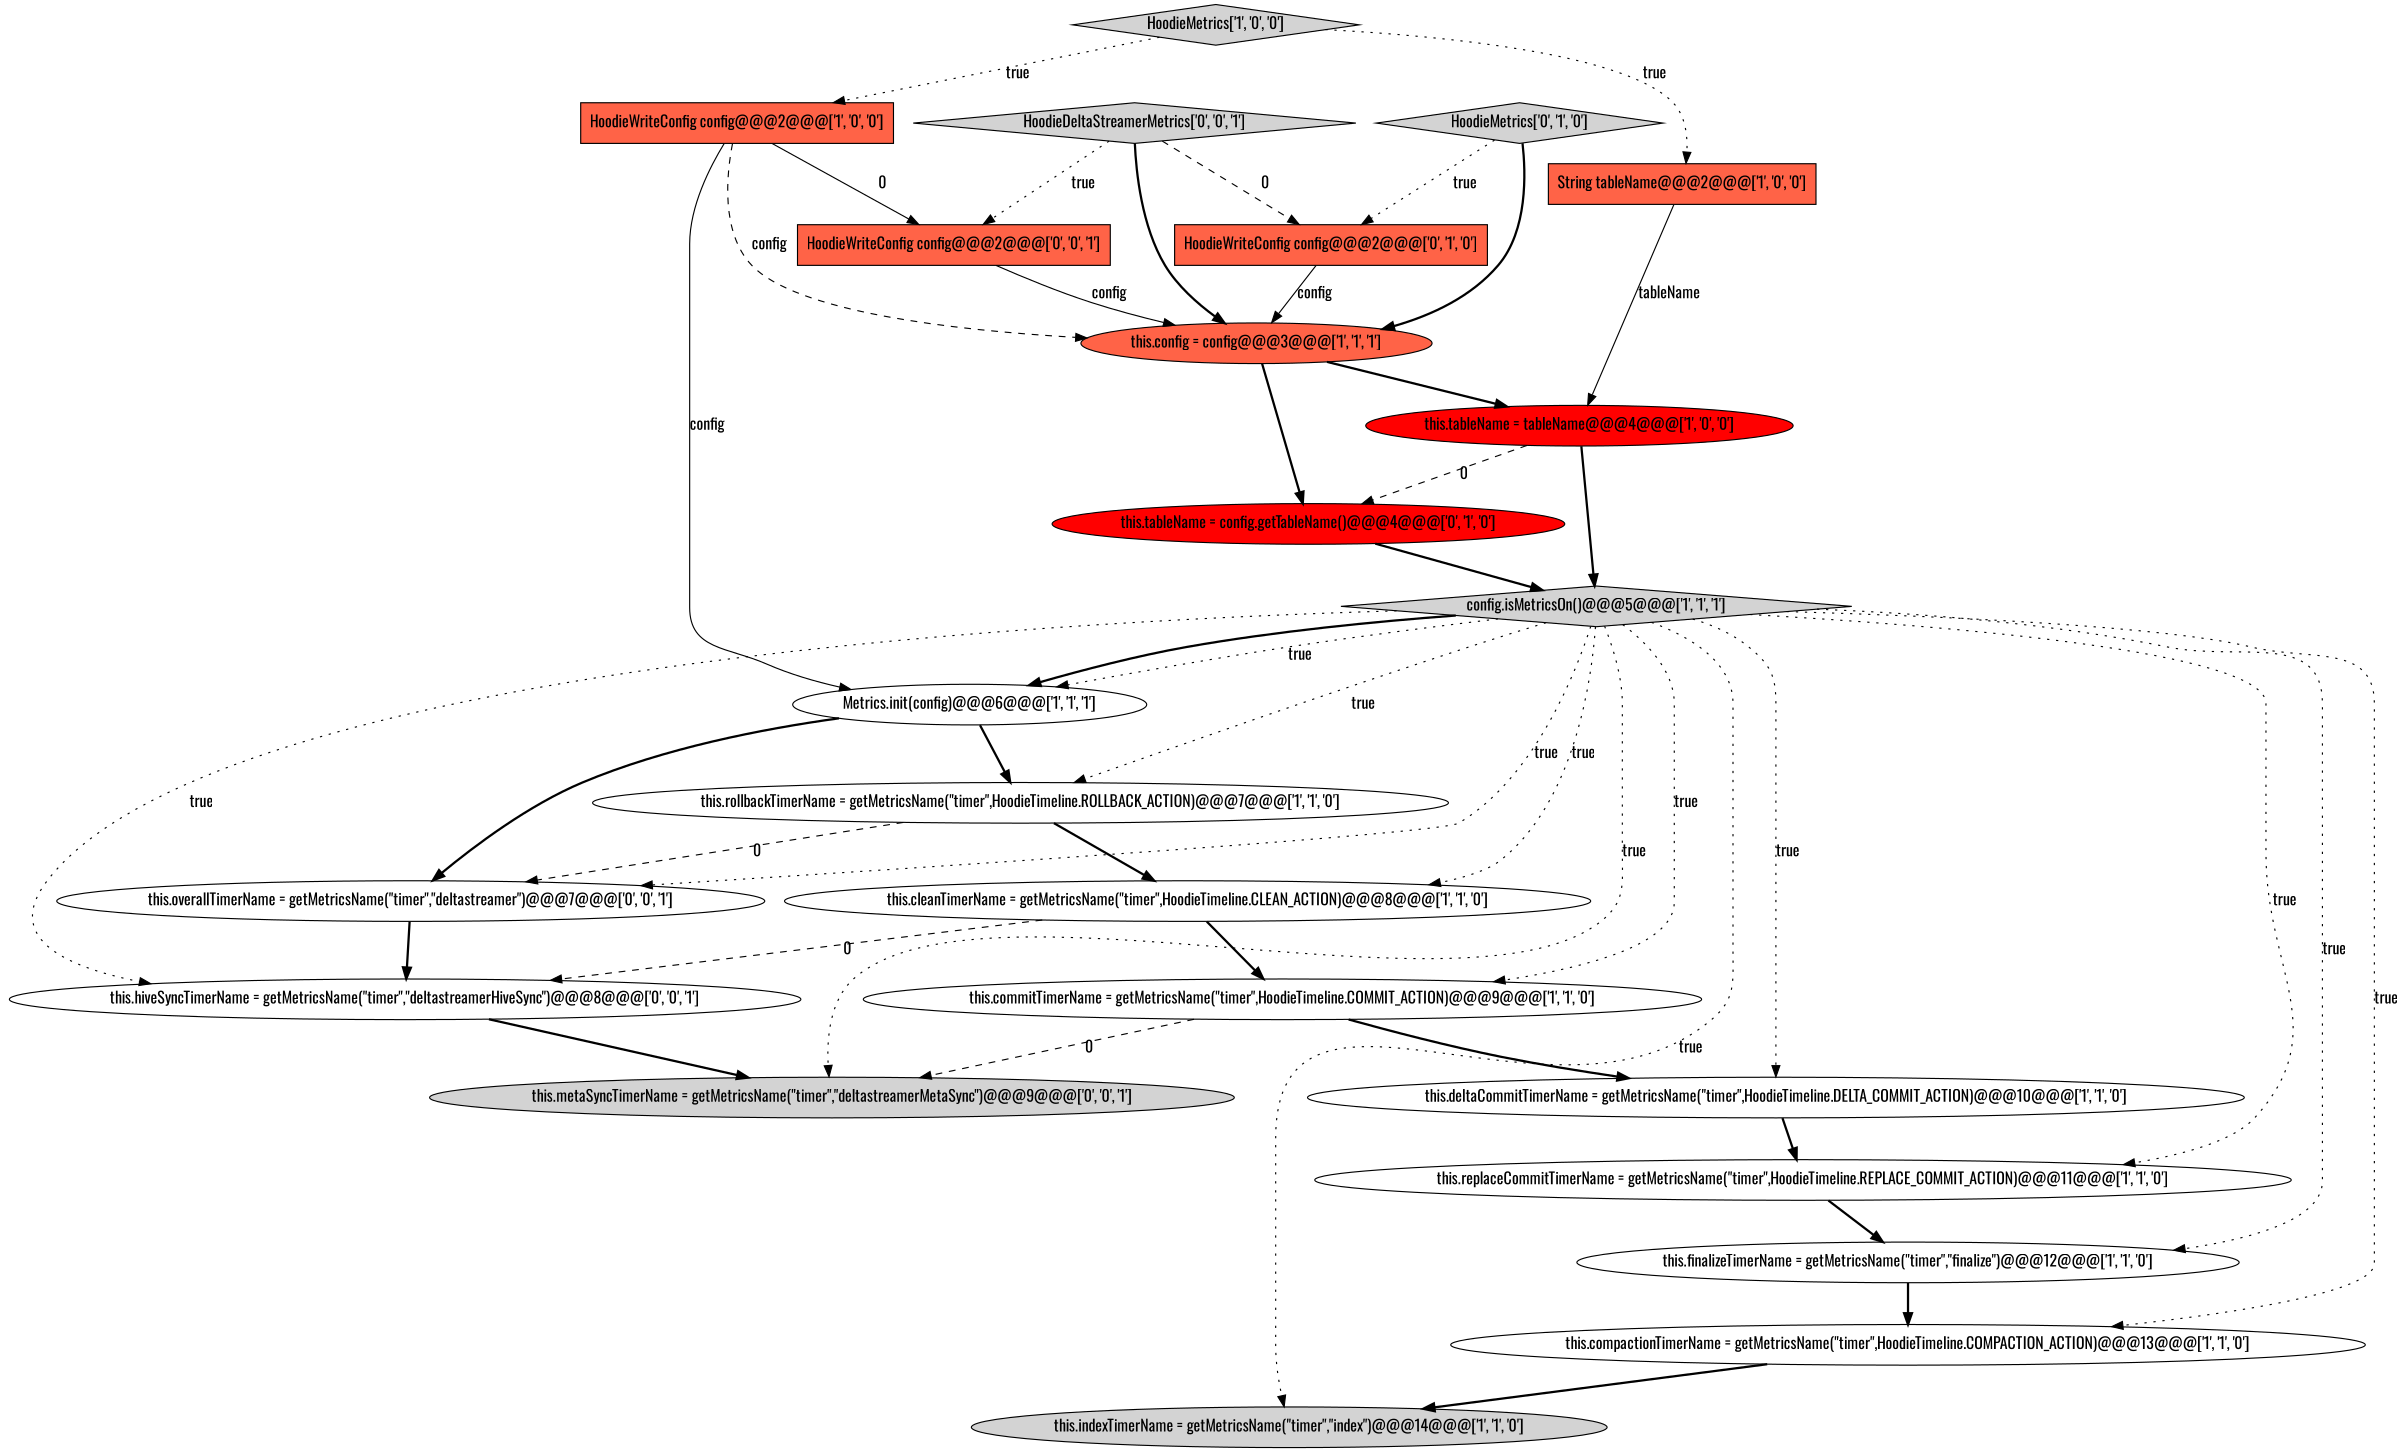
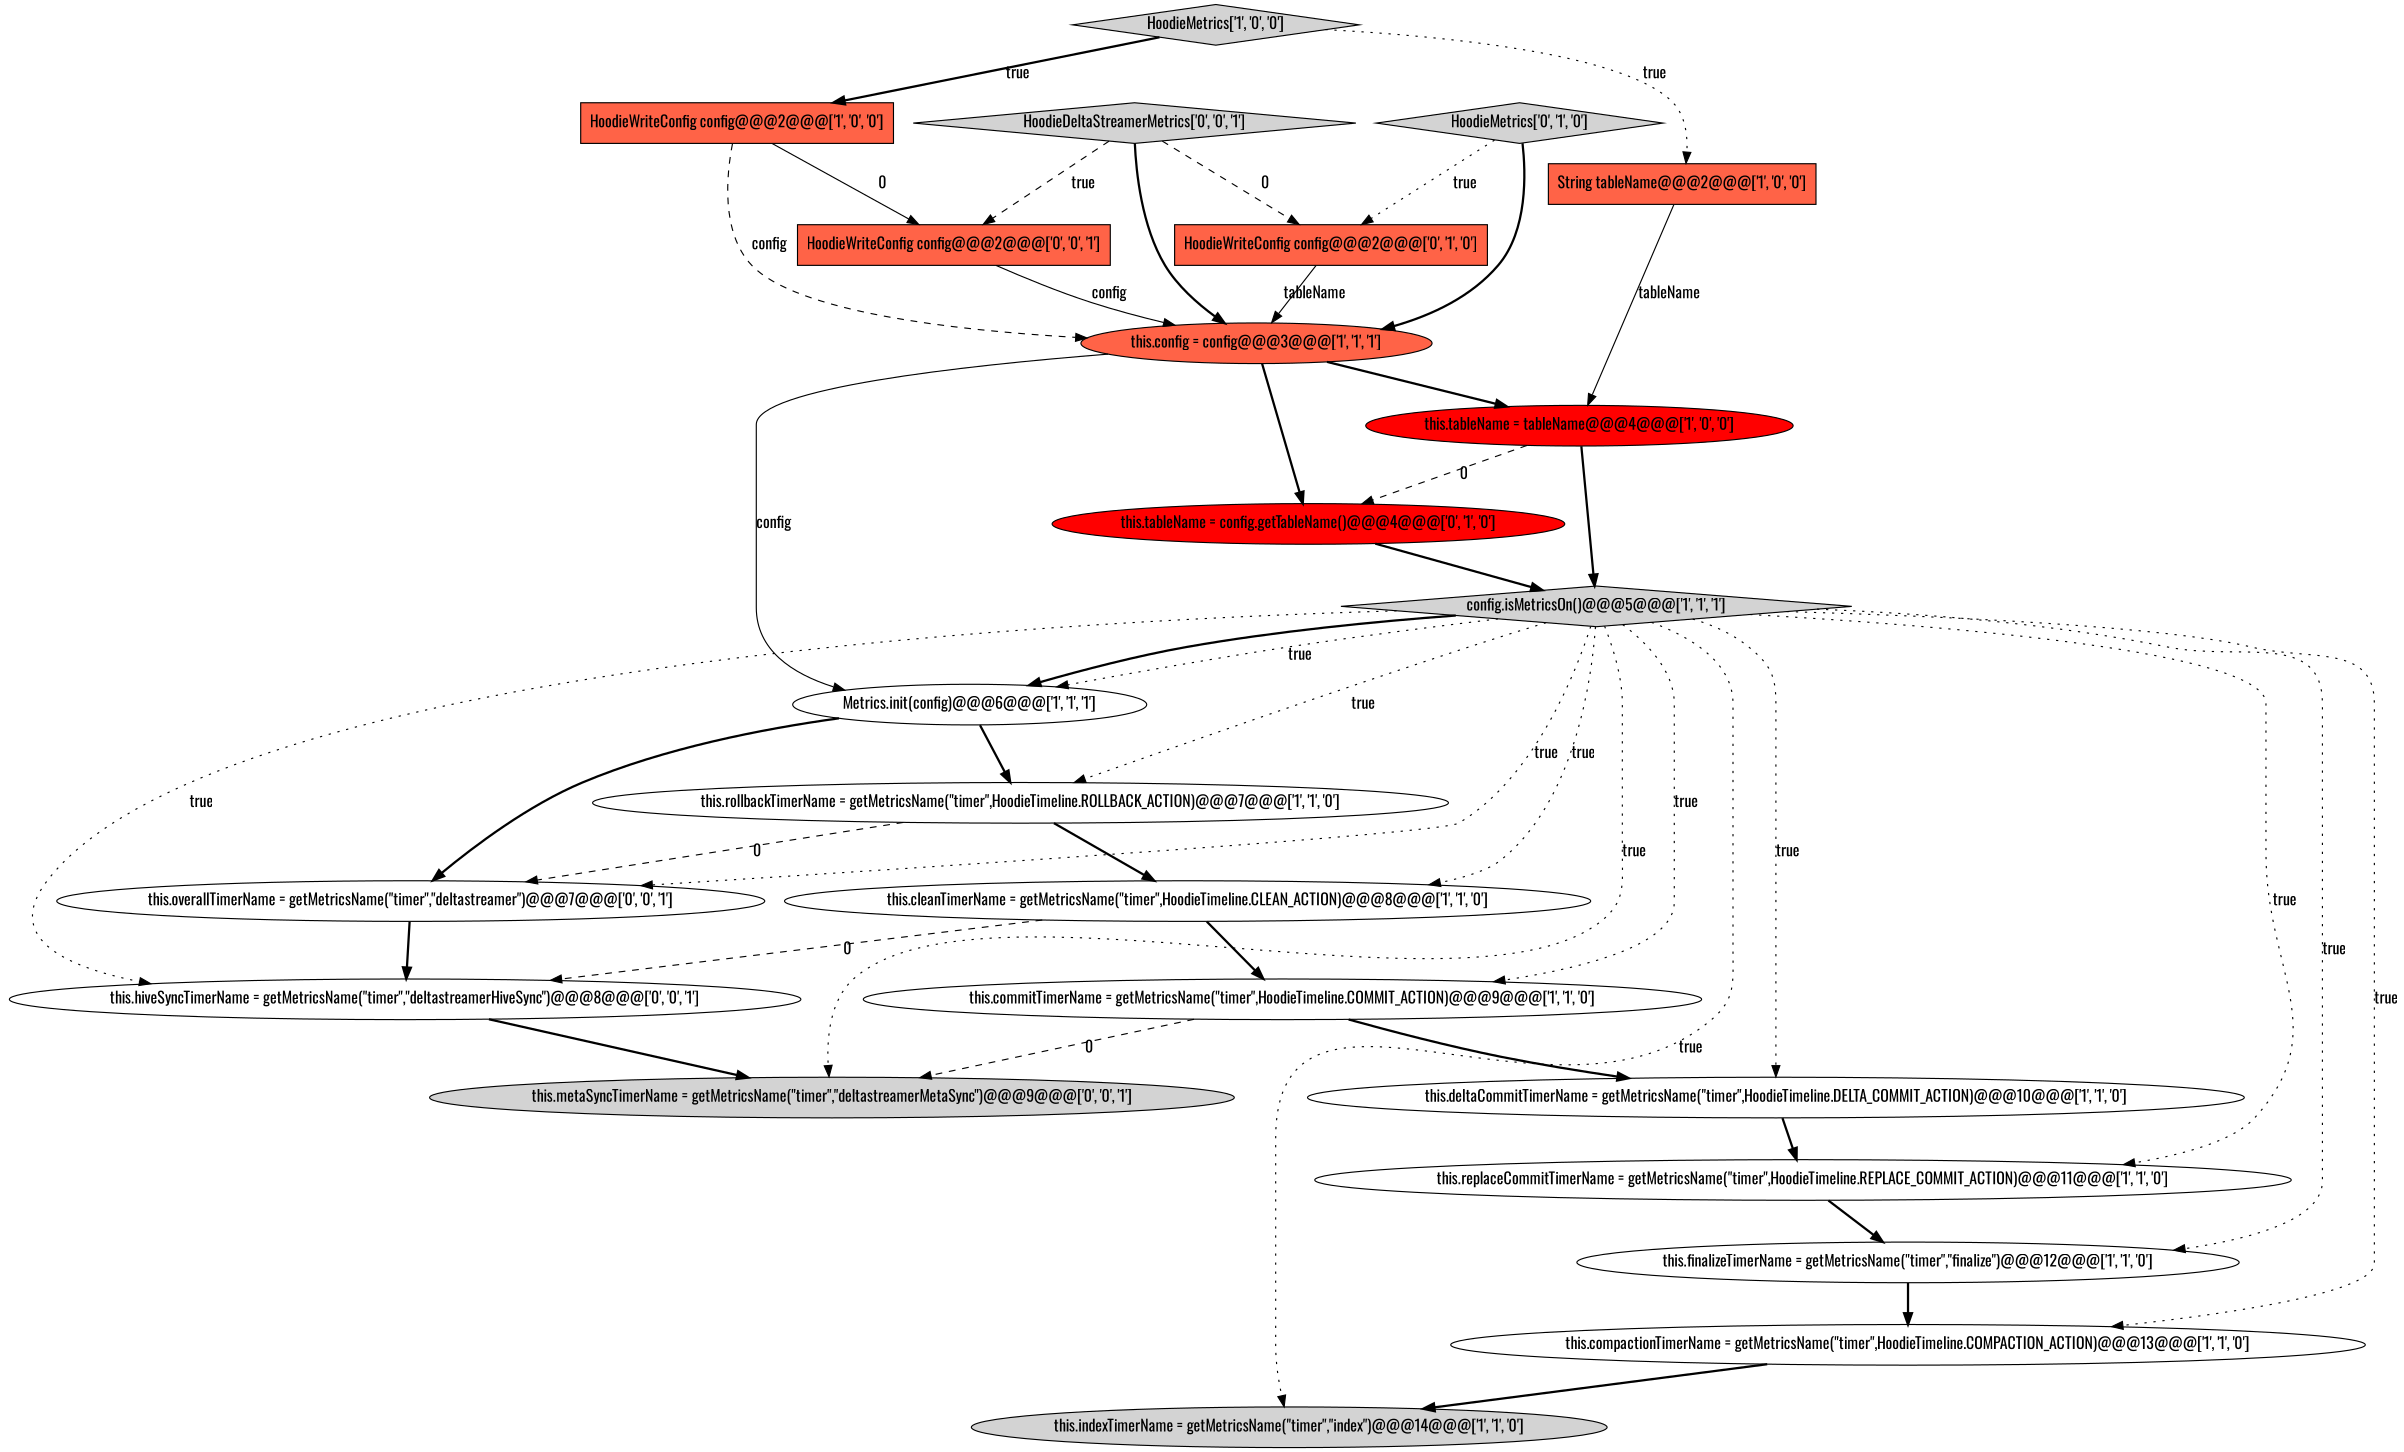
edge "HoodieMetrics['1', '0', '0']" -> "HoodieWriteConfig config@@@2@@@['1', '0', '0']": style dotted -> bold
edge "HoodieDeltaStreamerMetrics['0', '0', '1']" -> "HoodieWriteConfig config@@@2@@@['0', '0', '1']": style dotted -> dashed
edge "HoodieWriteConfig config@@@2@@@['0', '1', '0']" -> "this.config = config@@@3@@@['1', '1', '1']": label "config" -> "tableName"
edge "HoodieWriteConfig config@@@2@@@['1', '0', '0']" -> "Metrics.init(config)@@@6@@@['1', '1', '1']": now "this.config = config@@@3@@@['1', '1', '1']" -> "Metrics.init(config)@@@6@@@['1', '1', '1']"
